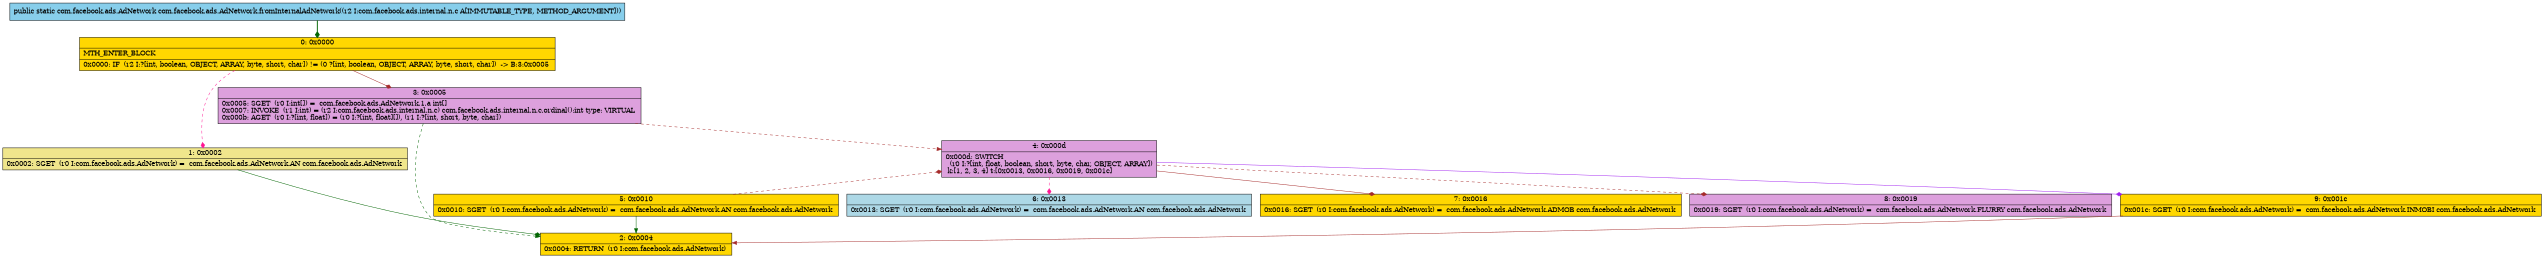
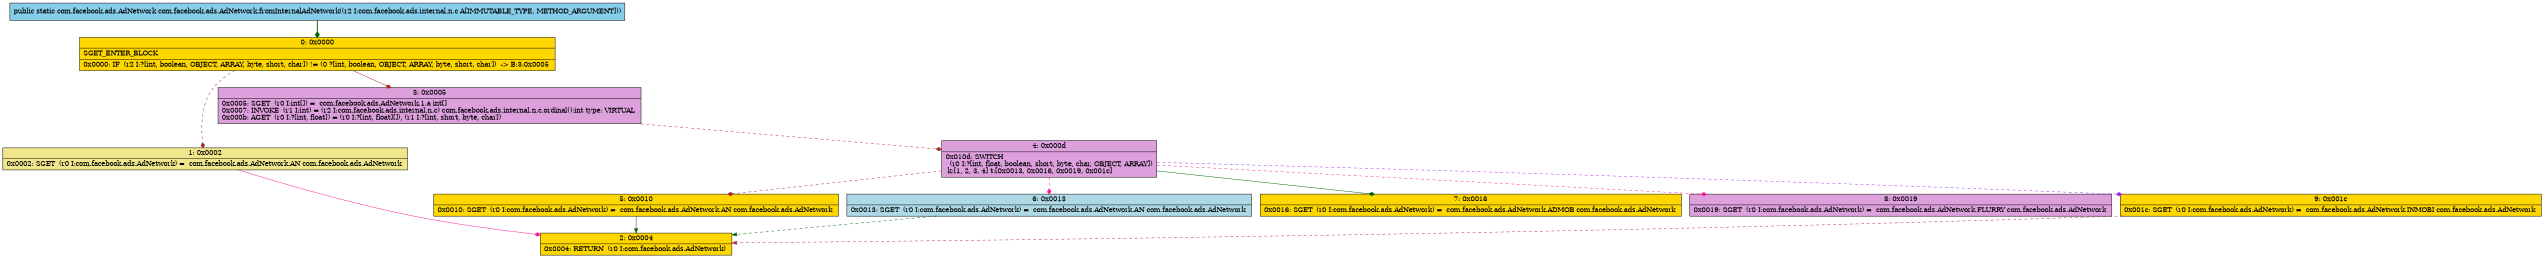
node "0: 0x0000": text "MTH_ENTER_BLOCK" -> "SGET_ENTER_BLOCK"
edge "0: 0x0000" -> "1: 0x0002": color deeppink -> brown
edge "3: 0x0005" -> "4: 0x000d": arrowhead normal -> diamond
node "4: 0x000d": text "0x000d: SWITCH" -> "0x010d: SWITCH"
edge "4: 0x000d" -> "9: 0x001c": style solid -> dashed
edge "4: 0x000d" -> "8: 0x0019": color brown -> deeppink
edge "4: 0x000d" -> "7: 0x0016": color brown -> darkgreen
edge "5: 0x0010" -> "4: 0x000d": reversed
edge "1: 0x0002" -> "2: 0x0004": color darkgreen -> deeppink
edge "3: 0x0005" -> "2: 0x0004": now "6: 0x0013" -> "2: 0x0004"
edge "9: 0x001c" -> "2: 0x0004": style solid -> dashed
